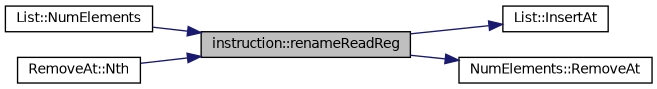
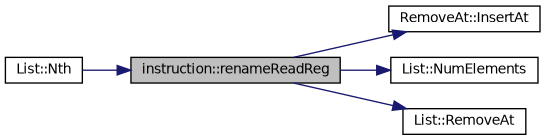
node "List::InsertAt": label "List::InsertAt" -> "RemoveAt::InsertAt"
edge "List::NumElements" -> "instruction::renameReadReg": reversed
node "RemoveAt::Nth": label "RemoveAt::Nth" -> "List::Nth"
node "NumElements::RemoveAt": label "NumElements::RemoveAt" -> "List::RemoveAt"
